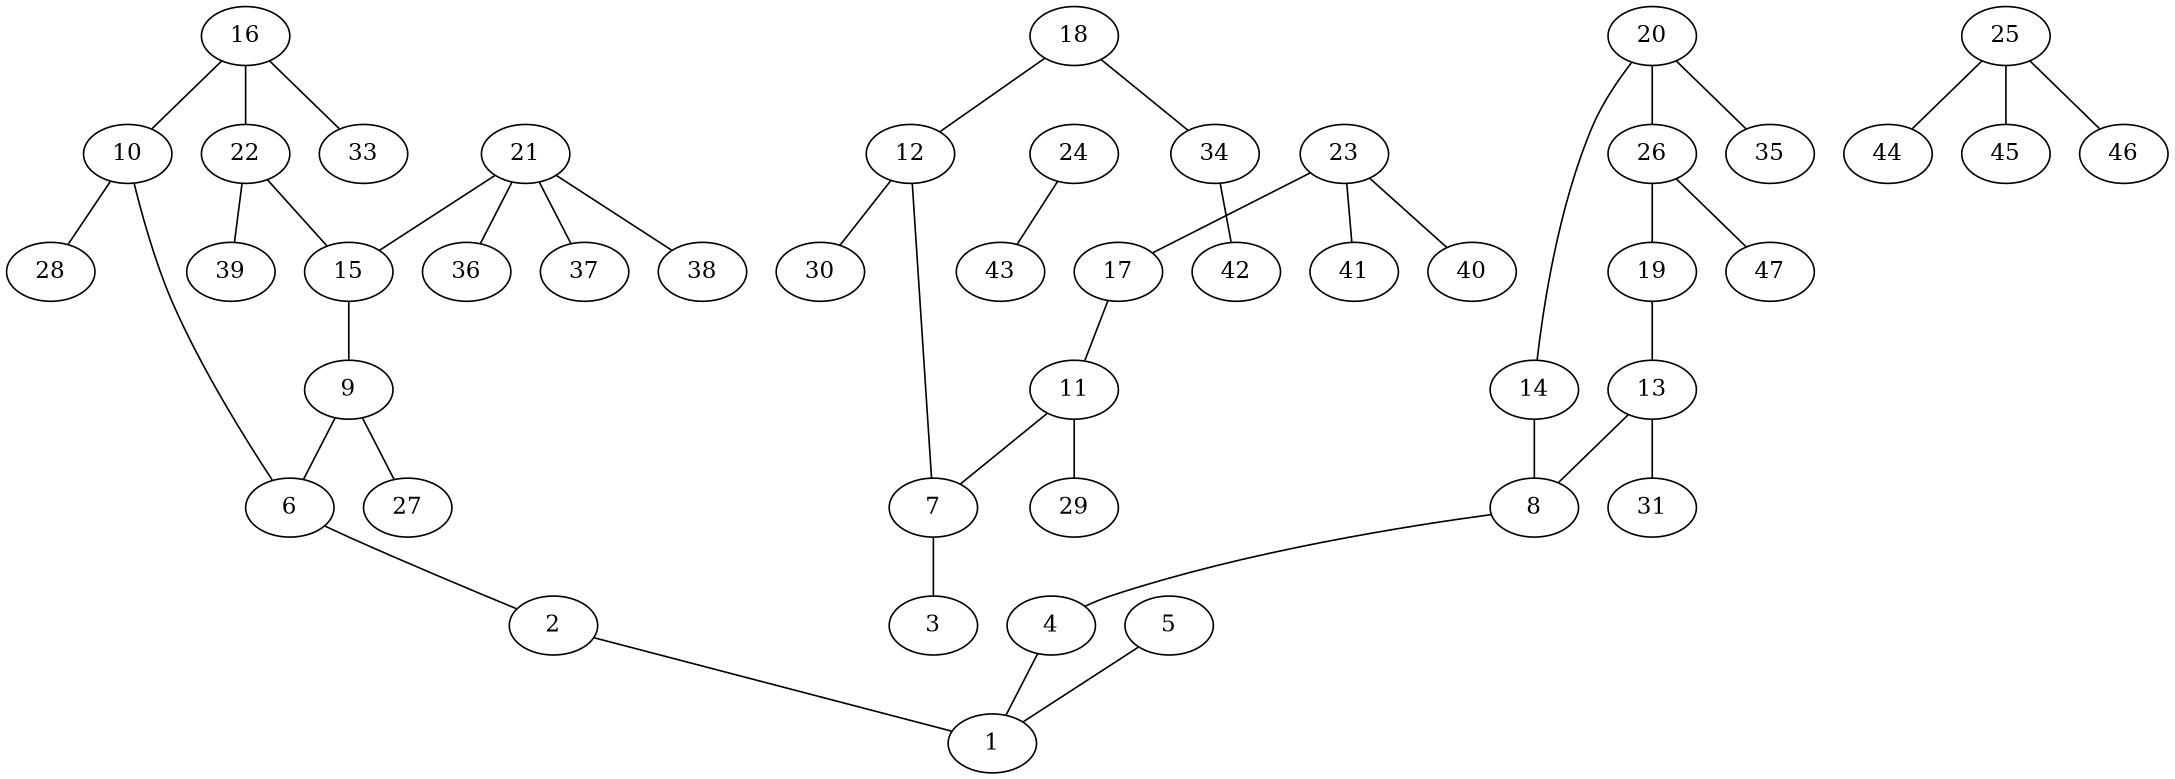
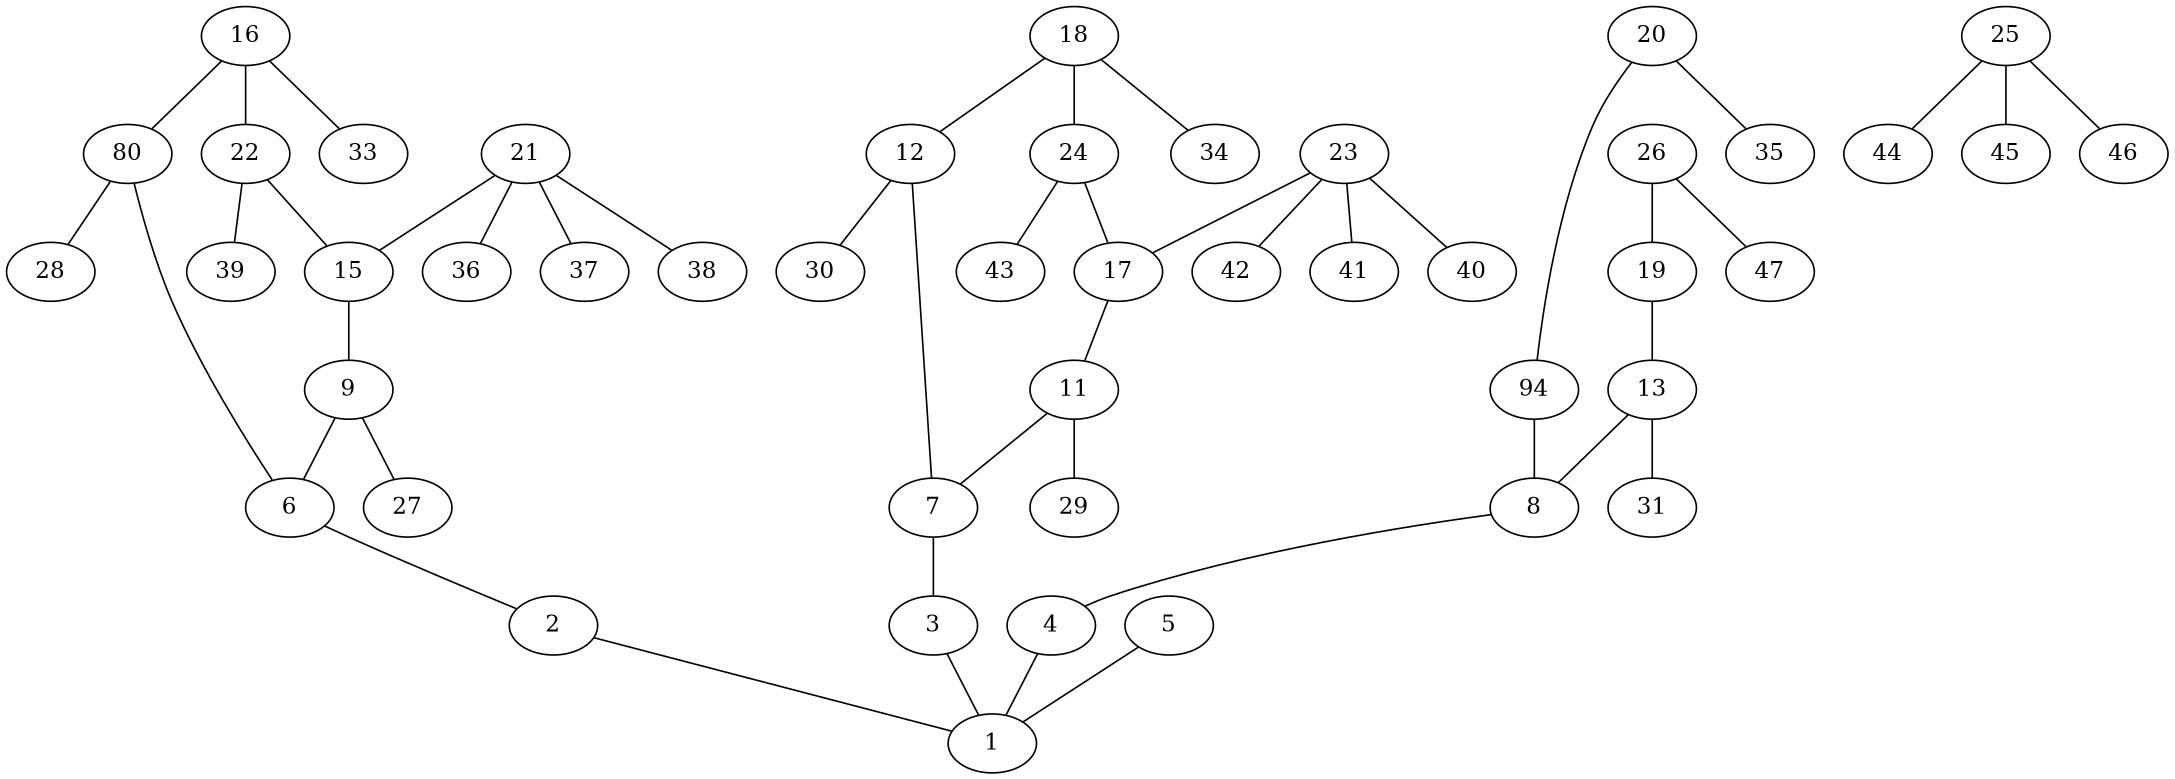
edge "18" -- "24": added
edge "20" -- "26": removed
node "10": label "10" -> "80"
edge "34" -- "42": now "23" -- "42"
edge "24" -- "17": added
node "14": label "14" -> "94"
edge "3" -- "1": added
